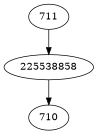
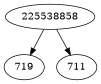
edge "711" -> "225538858": reversed
node "710": label "710" -> "719"
